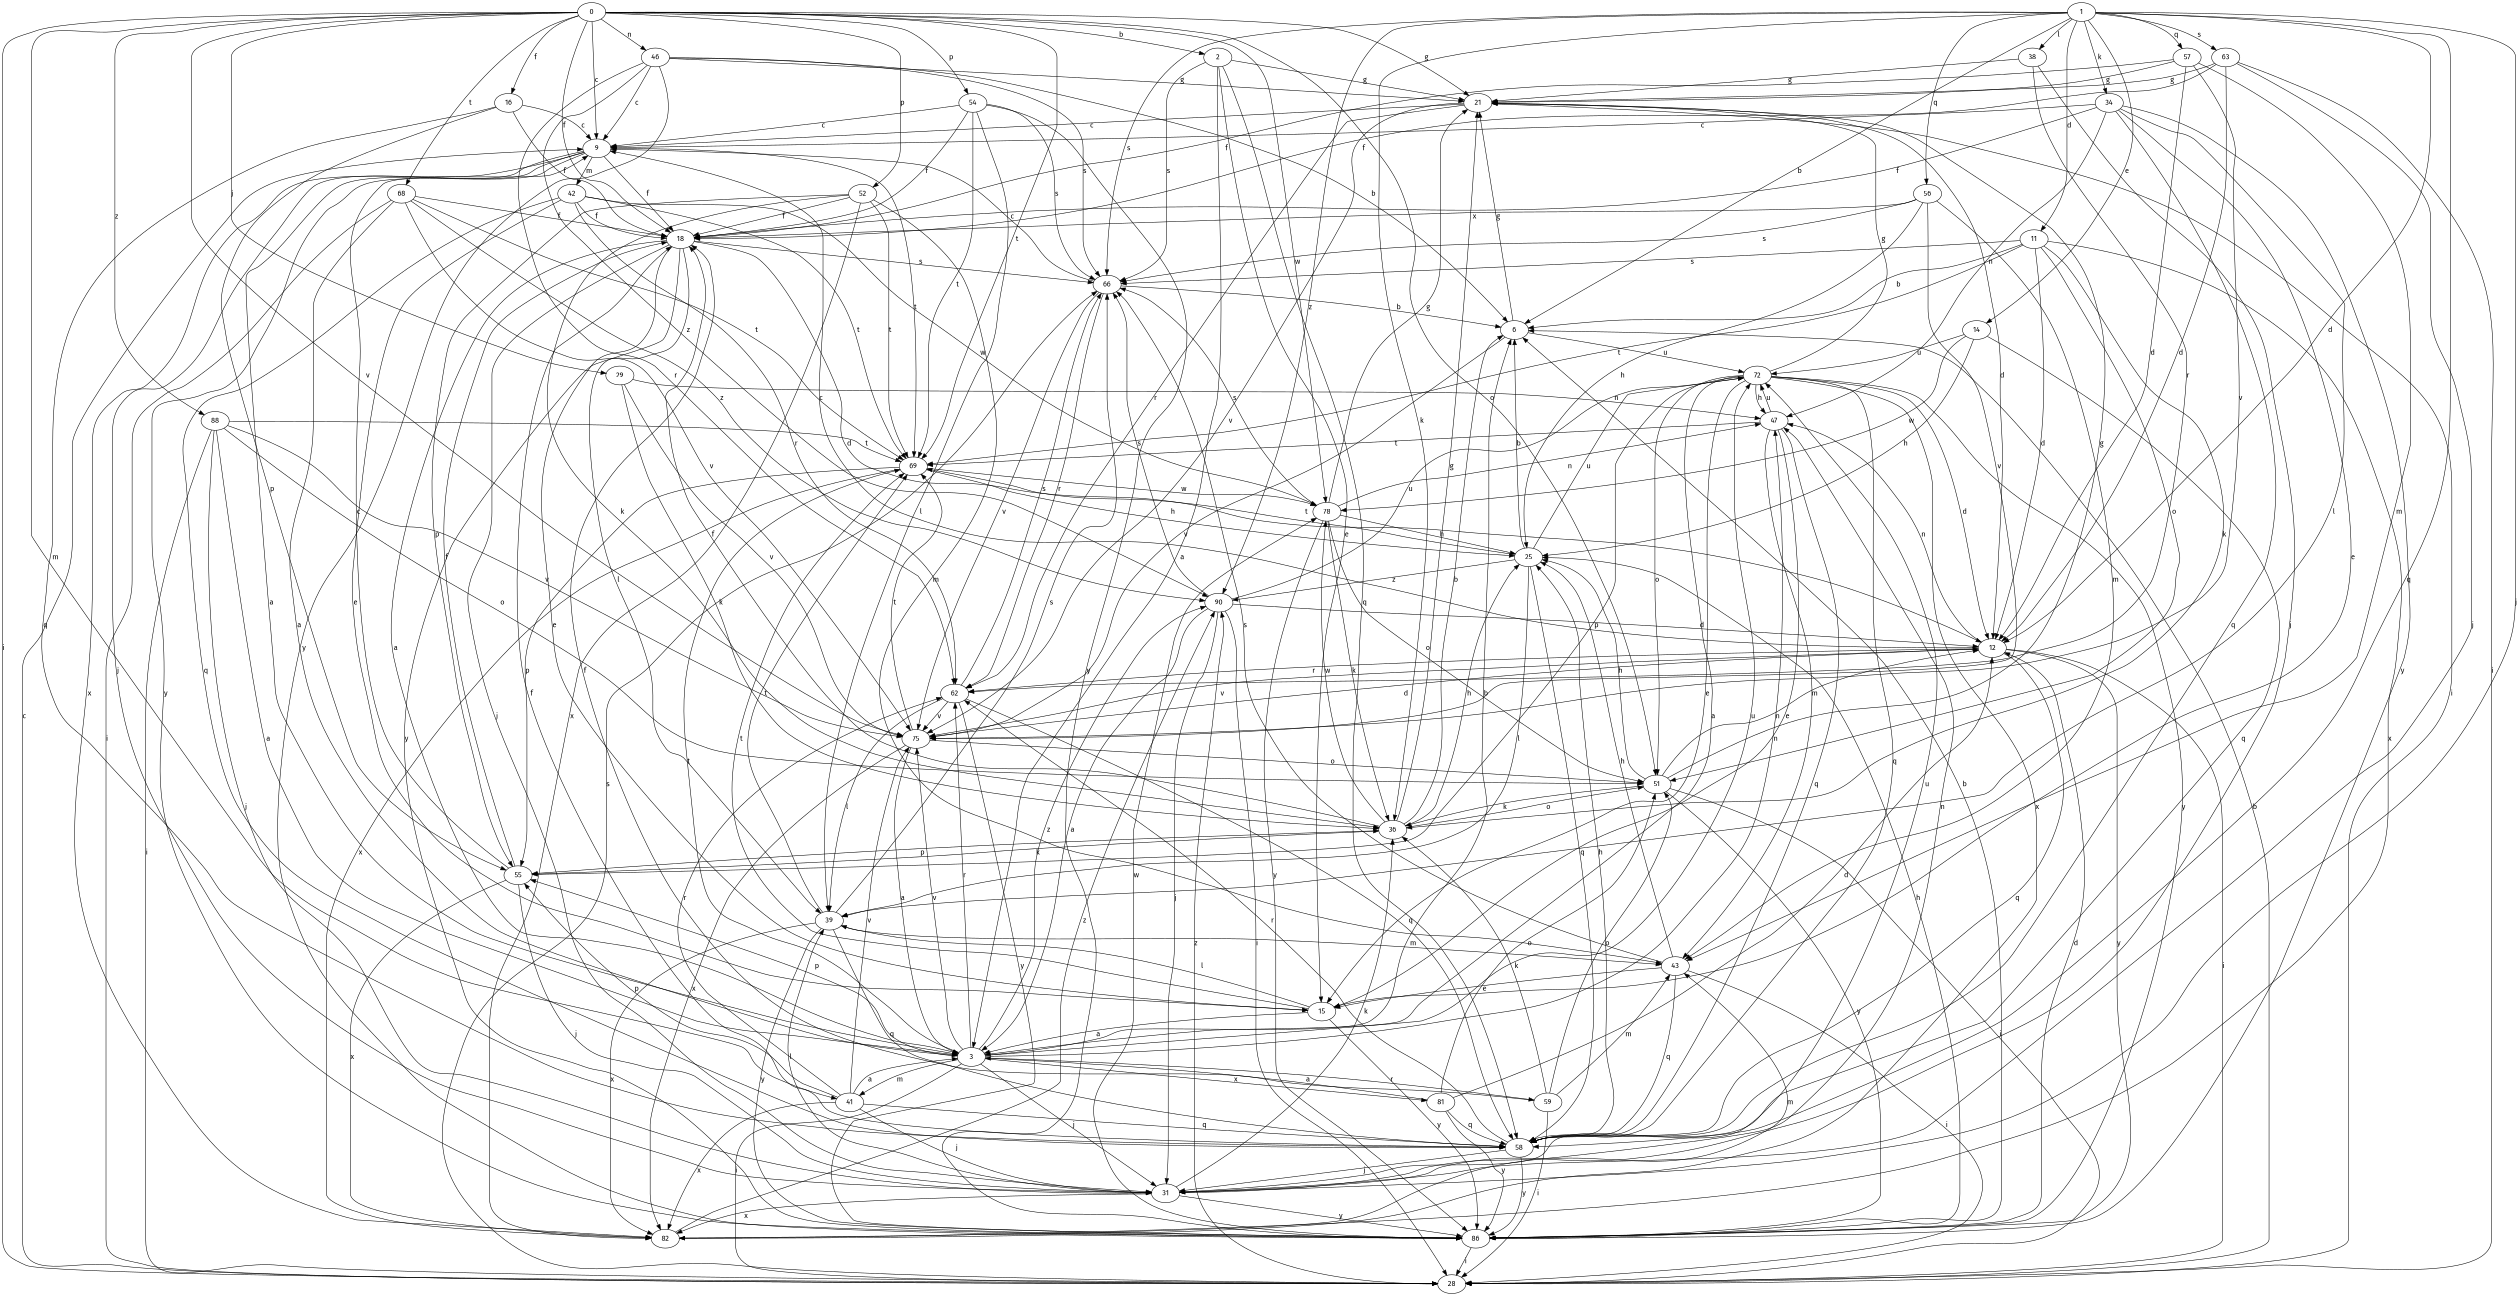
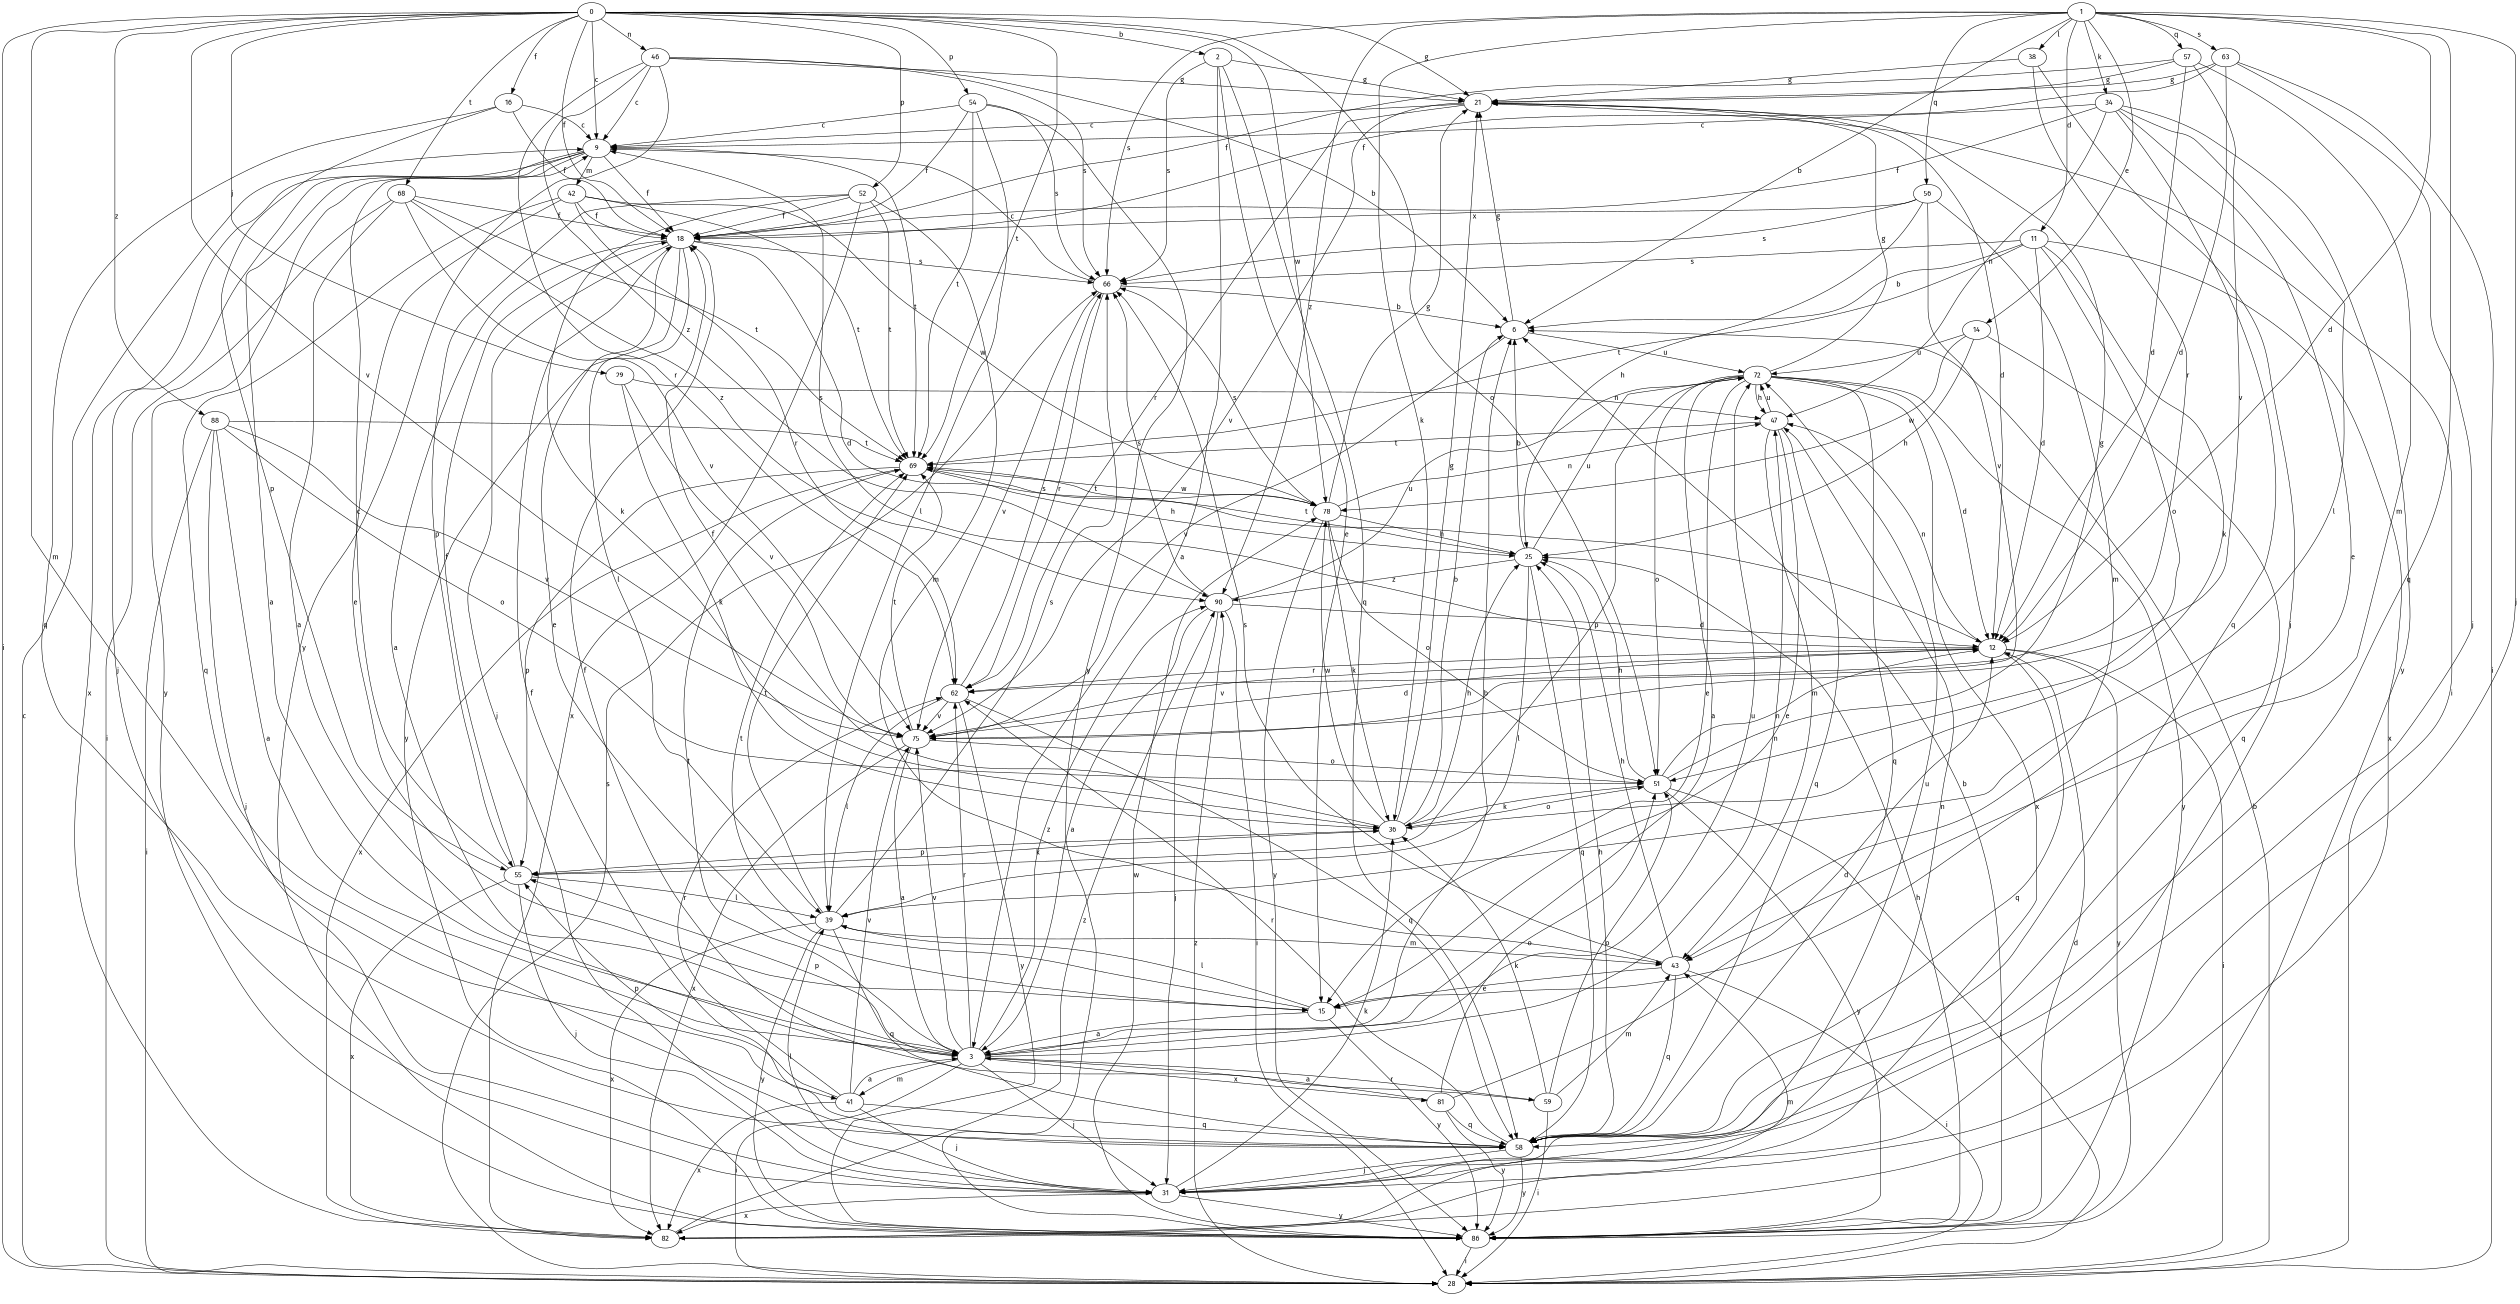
edge "12" -> "9": label "c" -> "s"
edge "78" -> "69": added, label "t"
edge "55" -> "39": added, label "l"
